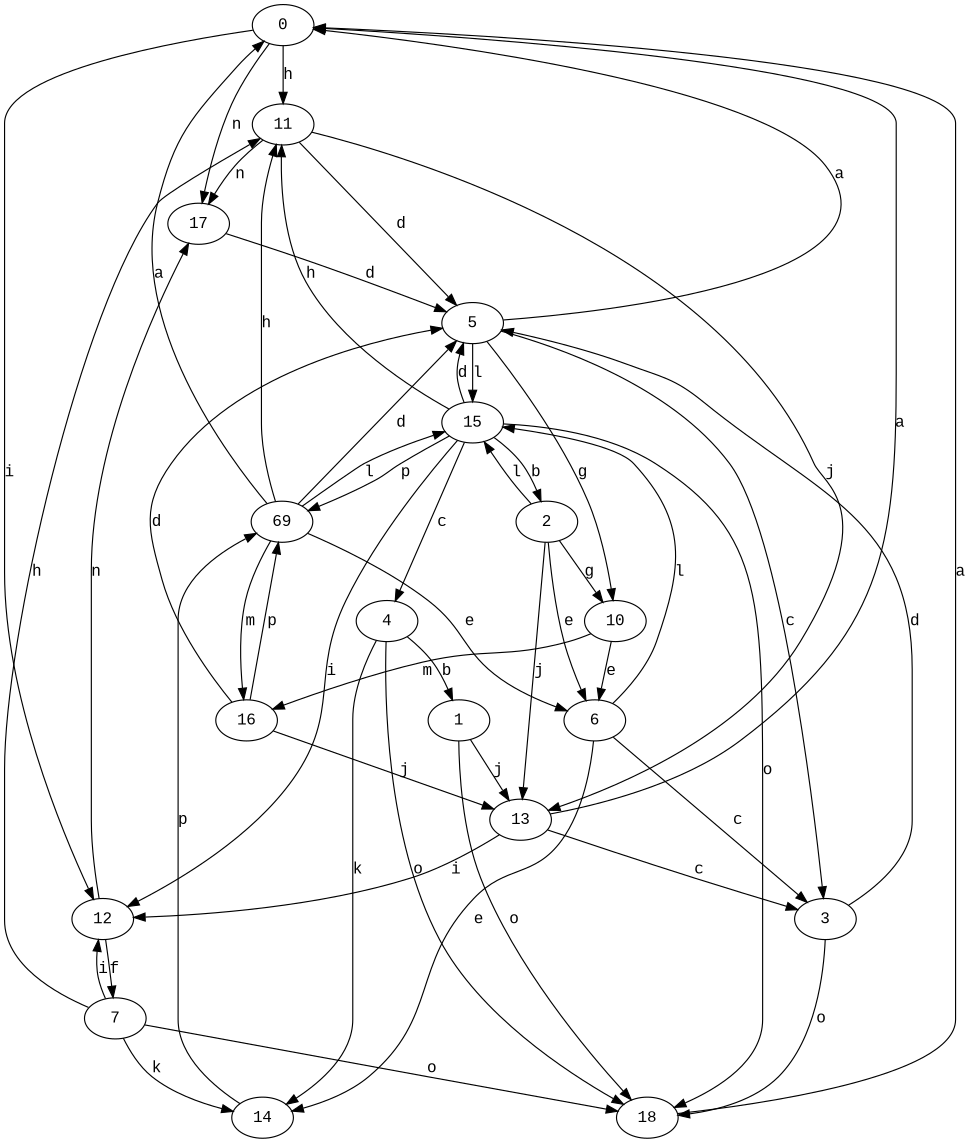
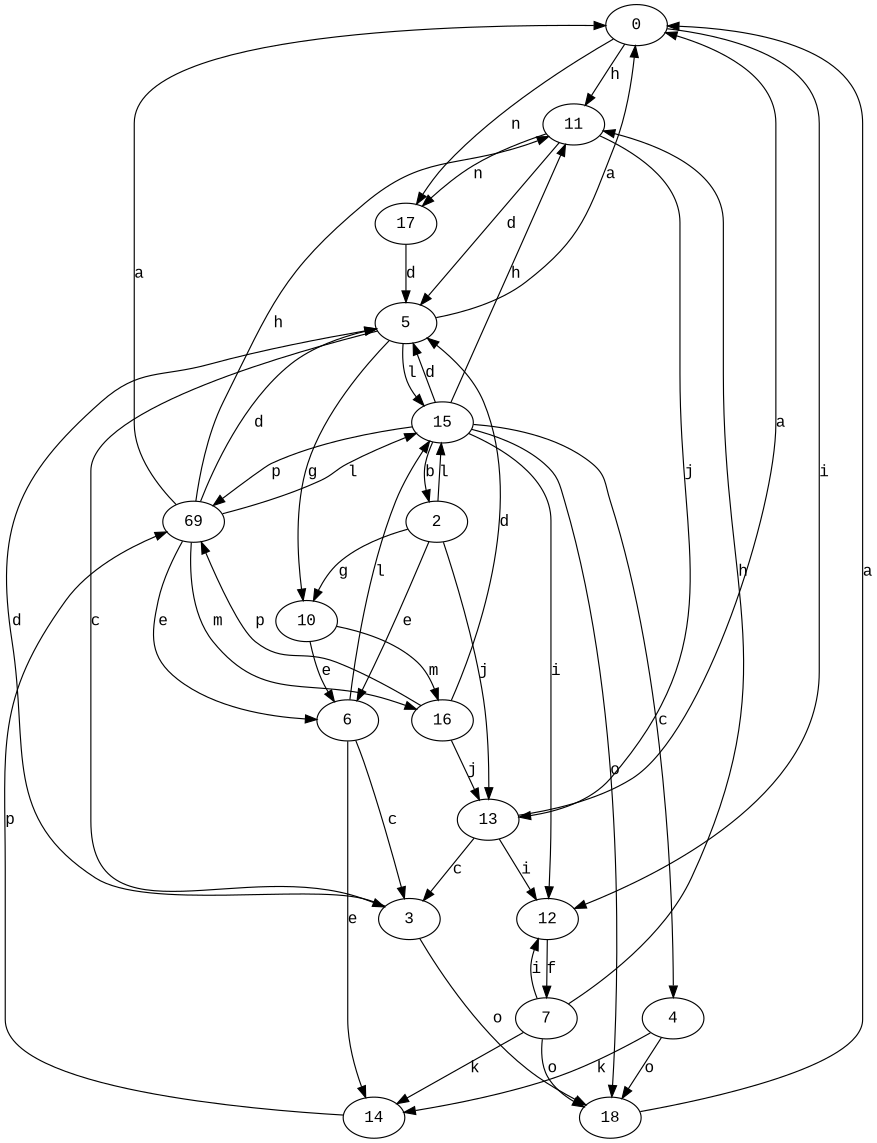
edge "12" -> "17": removed, label "n"
node "1": removed
